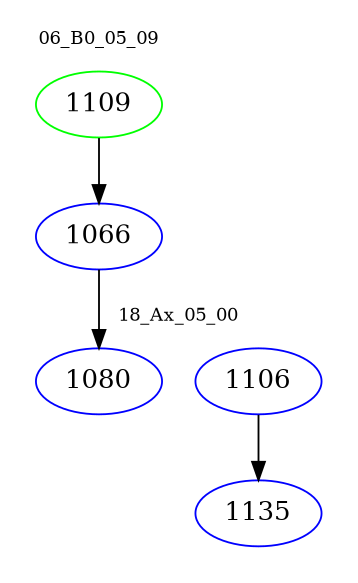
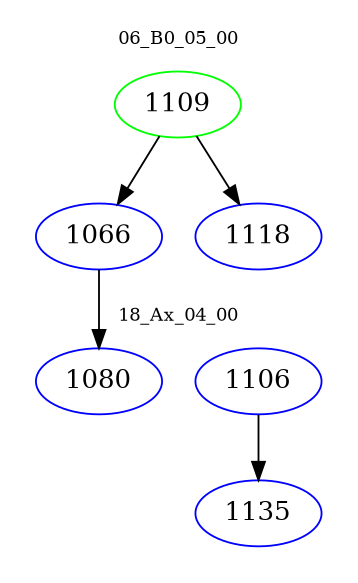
cluster "06_B0_05_09": label "06_B0_05_09" -> "06_B0_05_00"
node "1118": added
cluster "18_Ax_05_00": label "18_Ax_05_00" -> "18_Ax_04_00"
